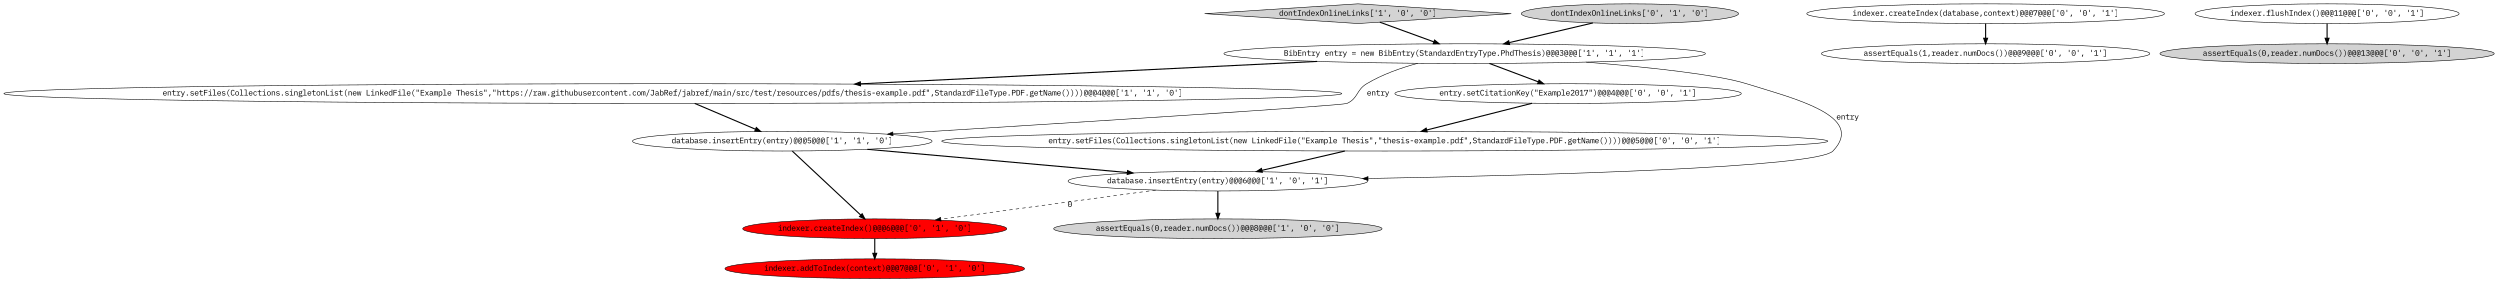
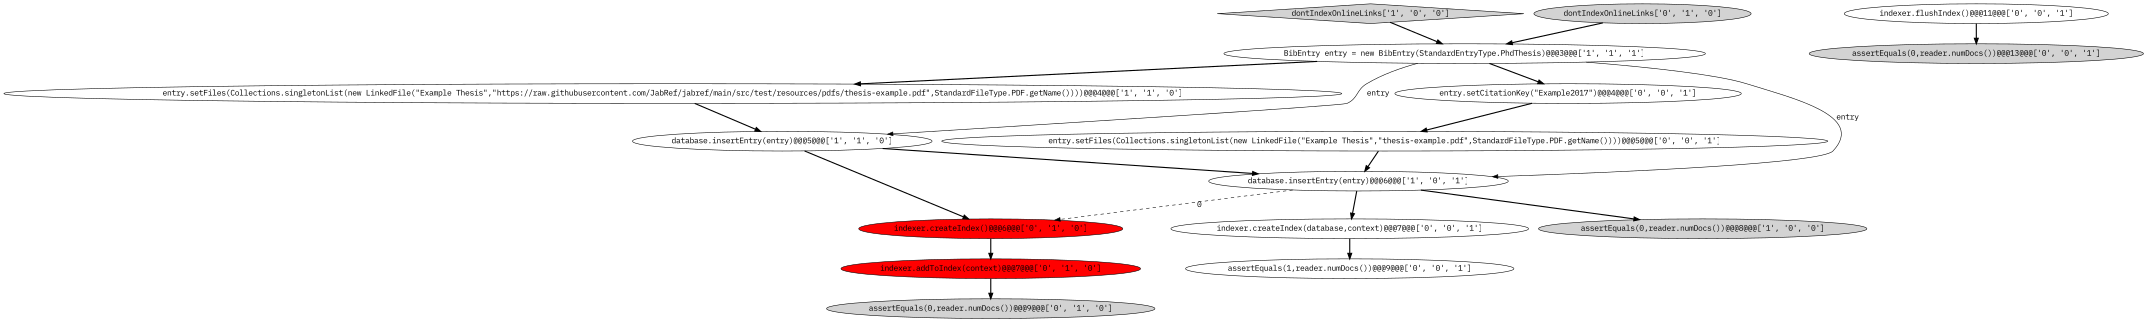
edge "database.insertEntry(entry)@@@6@@@['1', '0', '1']" -> "indexer.createIndex(database,context)@@@7@@@['0', '0', '1']": added
node "assertEquals(0,reader.numDocs())@@@9@@@['0', '1', '0']": added
